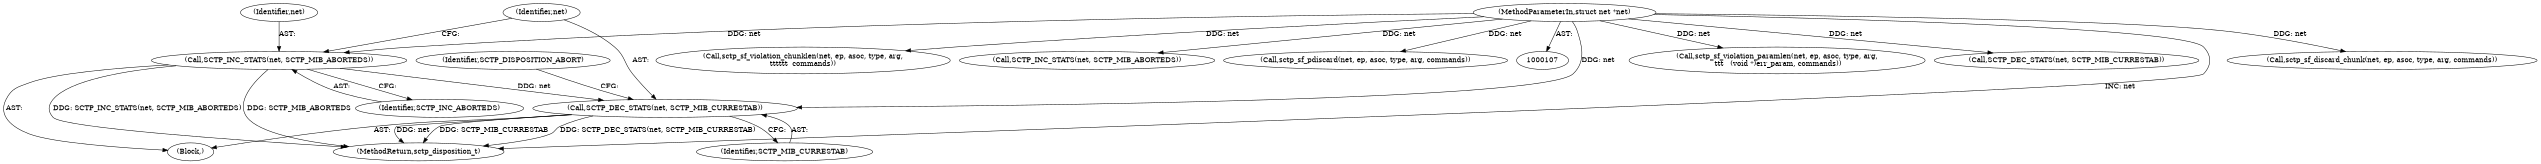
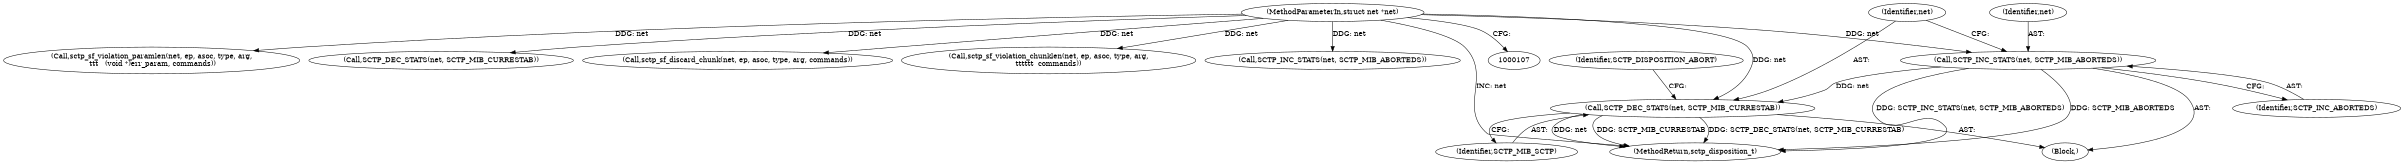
edge "(MethodParameterIn,struct net *net)" -> "1000107": label "AST: " -> "CFG: "
node "(Call,sctp_sf_pdiscard(net, ep, asoc, type, arg, commands))": removed
node "(Identifier,SCTP_MIB_CURRESTAB)": label "(Identifier,SCTP_MIB_CURRESTAB)" -> "(Identifier,SCTP_MIB_SCTP)"
